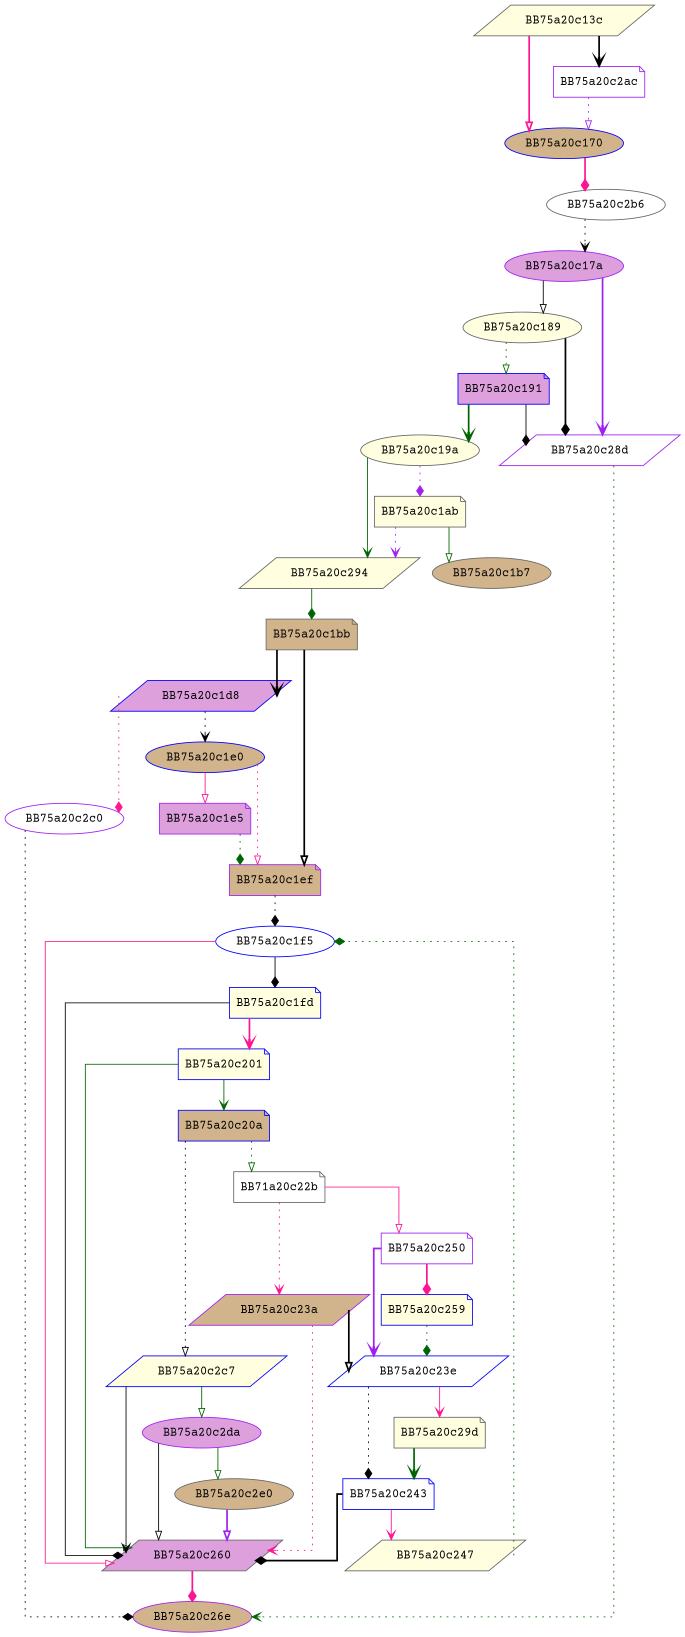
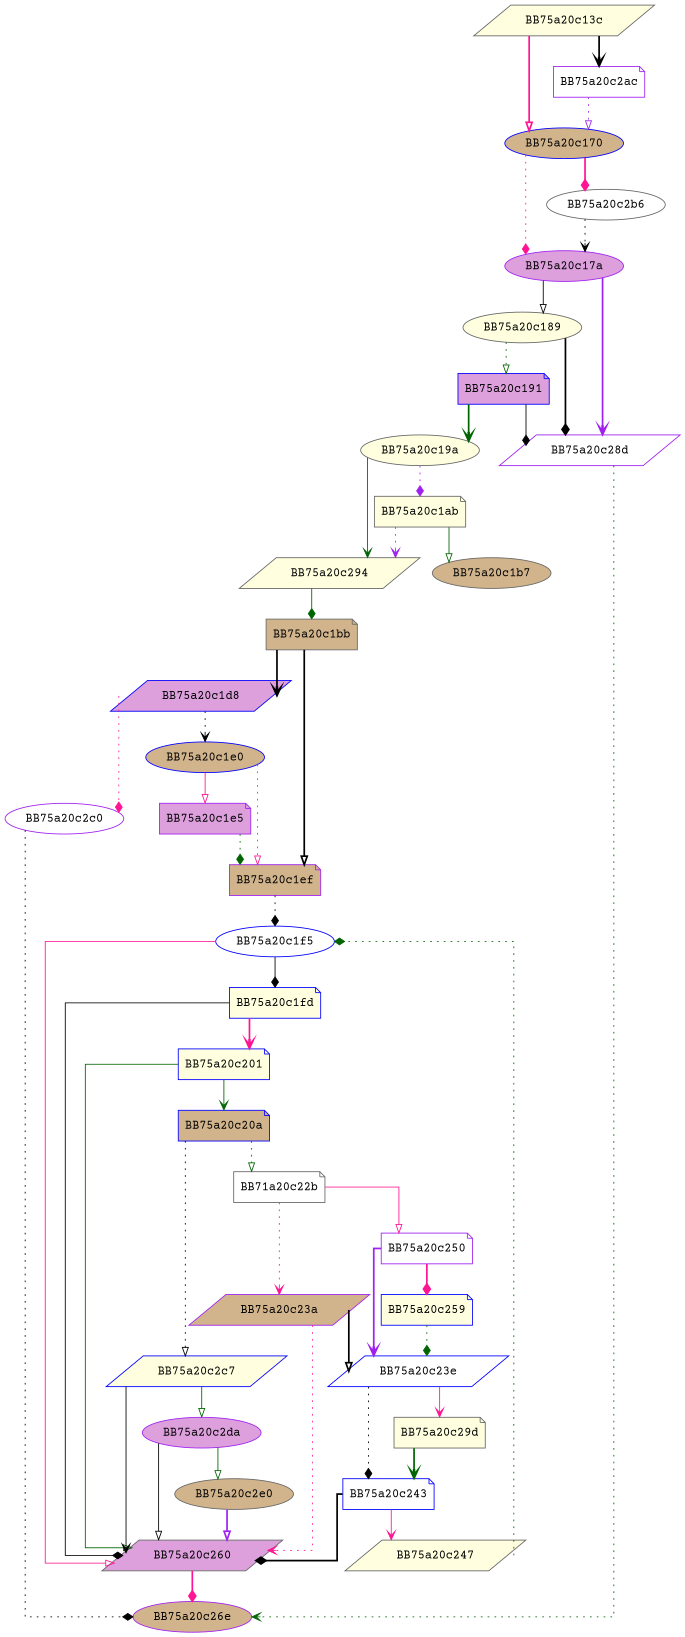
edge "BB75a20c170" -> "BB75a20c17a": added
